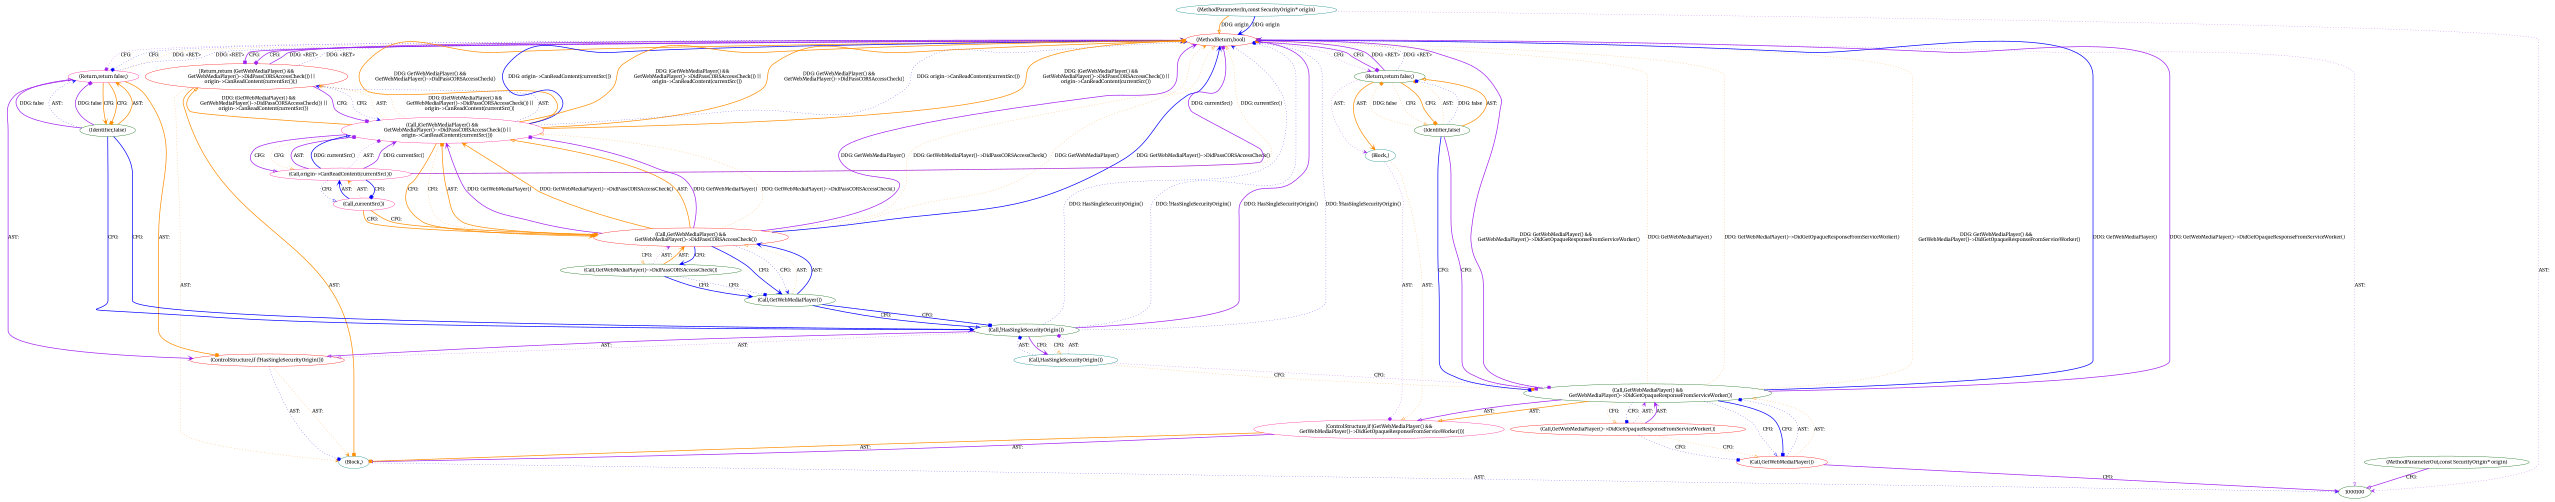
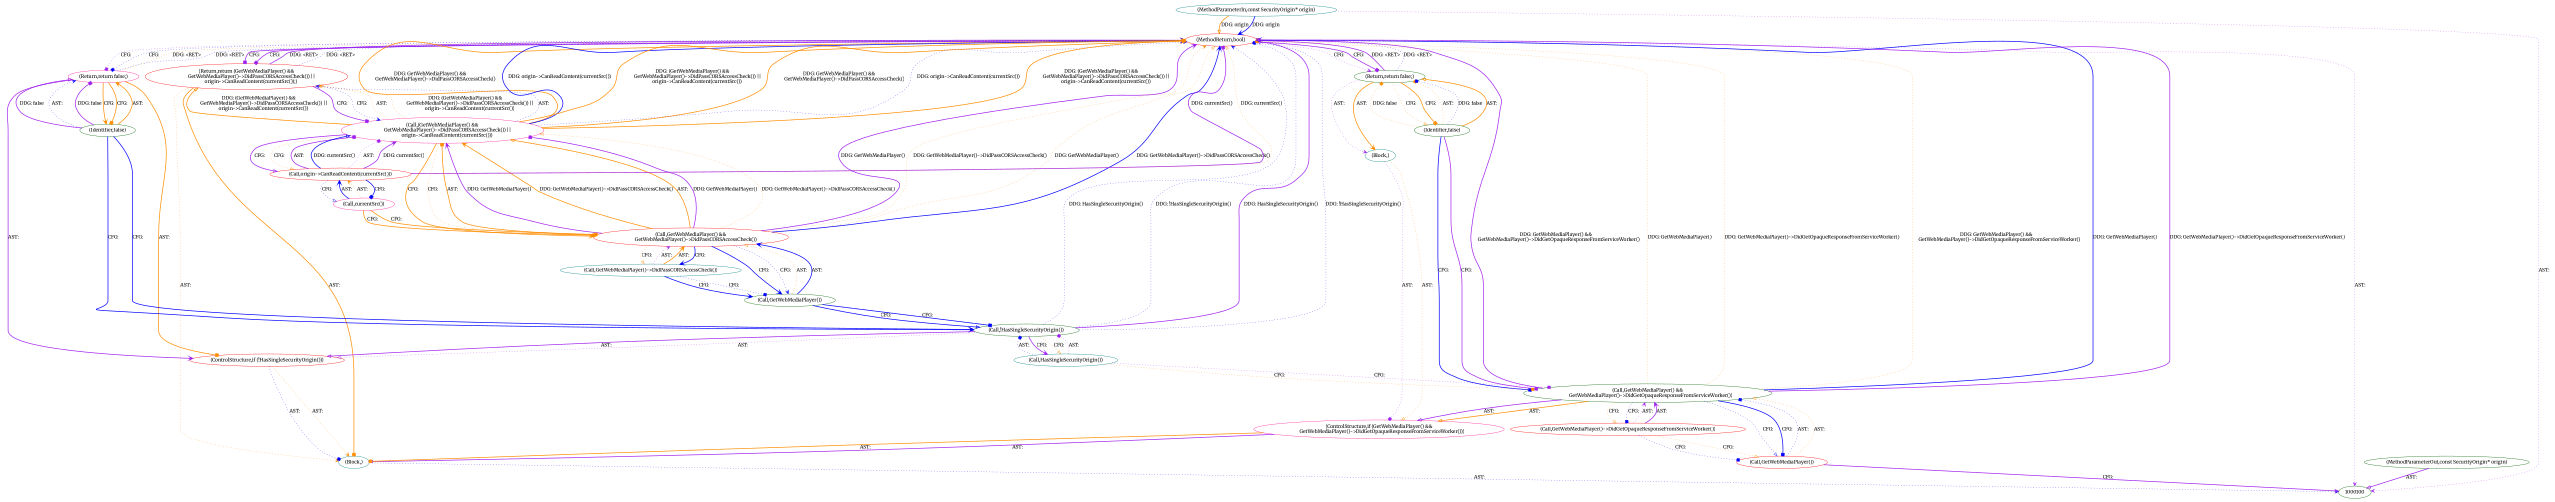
edge "(MethodReturn,bool)" -> "1000100": arrowhead onormal -> vee
node "(Call,origin->CanReadContent(currentSrc()))": color deeppink -> red
node "(Call,GetWebMediaPlayer()->DidPassCORSAccessCheck())": color darkgreen -> teal
edge "(MethodParameterOut,const SecurityOrigin* origin)" -> "1000100": label "CFG: " -> "AST: "
